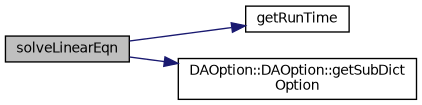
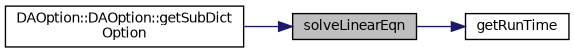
edge "solveLinearEqn" -> "DAOption::DAOption::getSubDict Option": reversed
